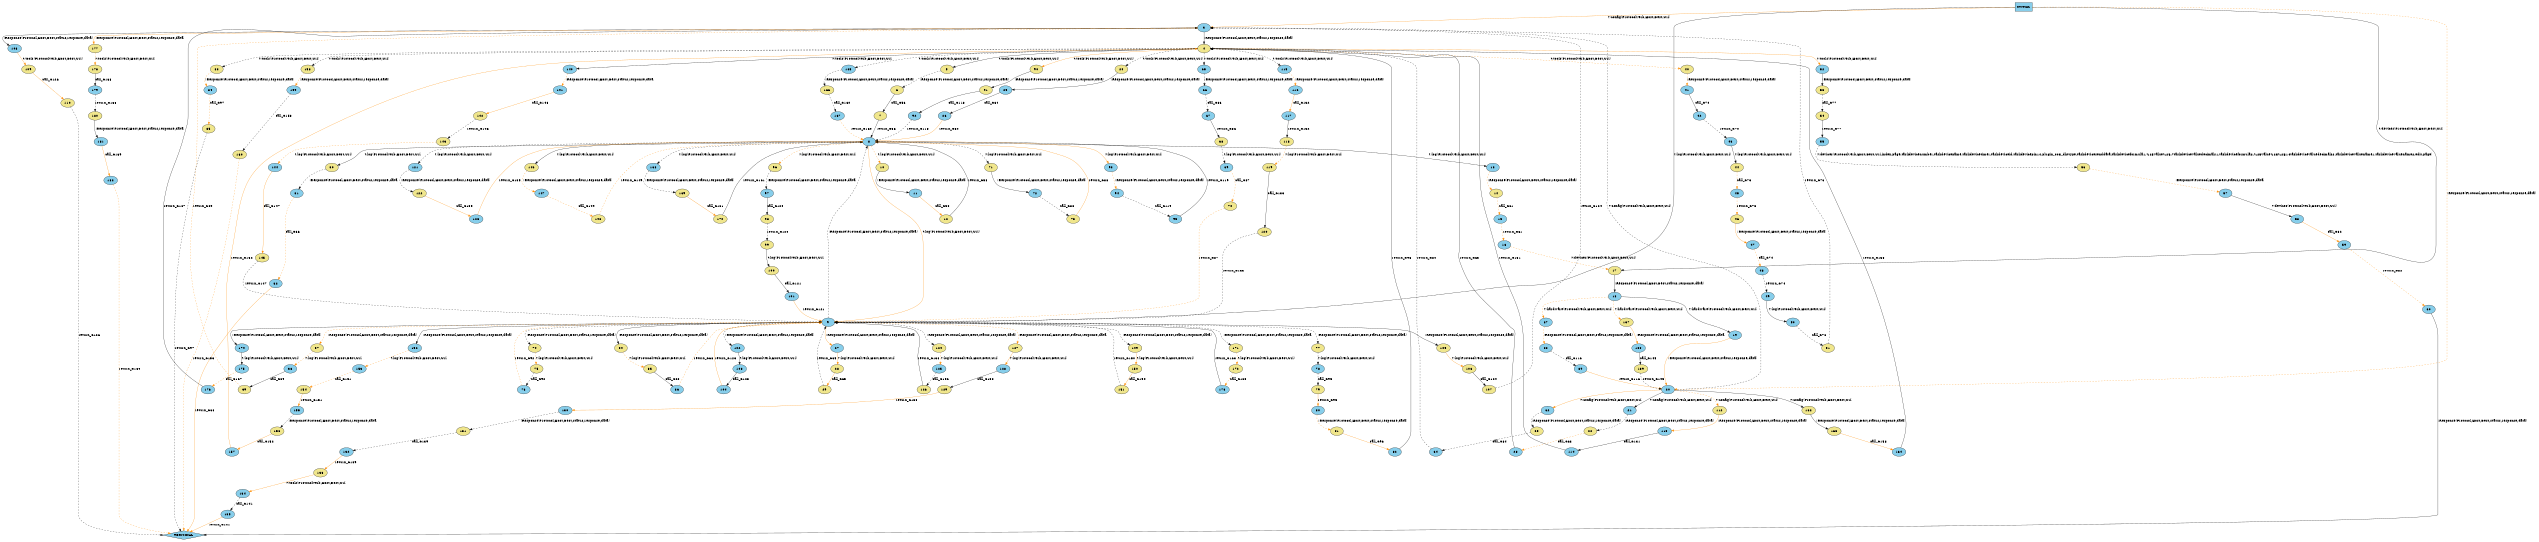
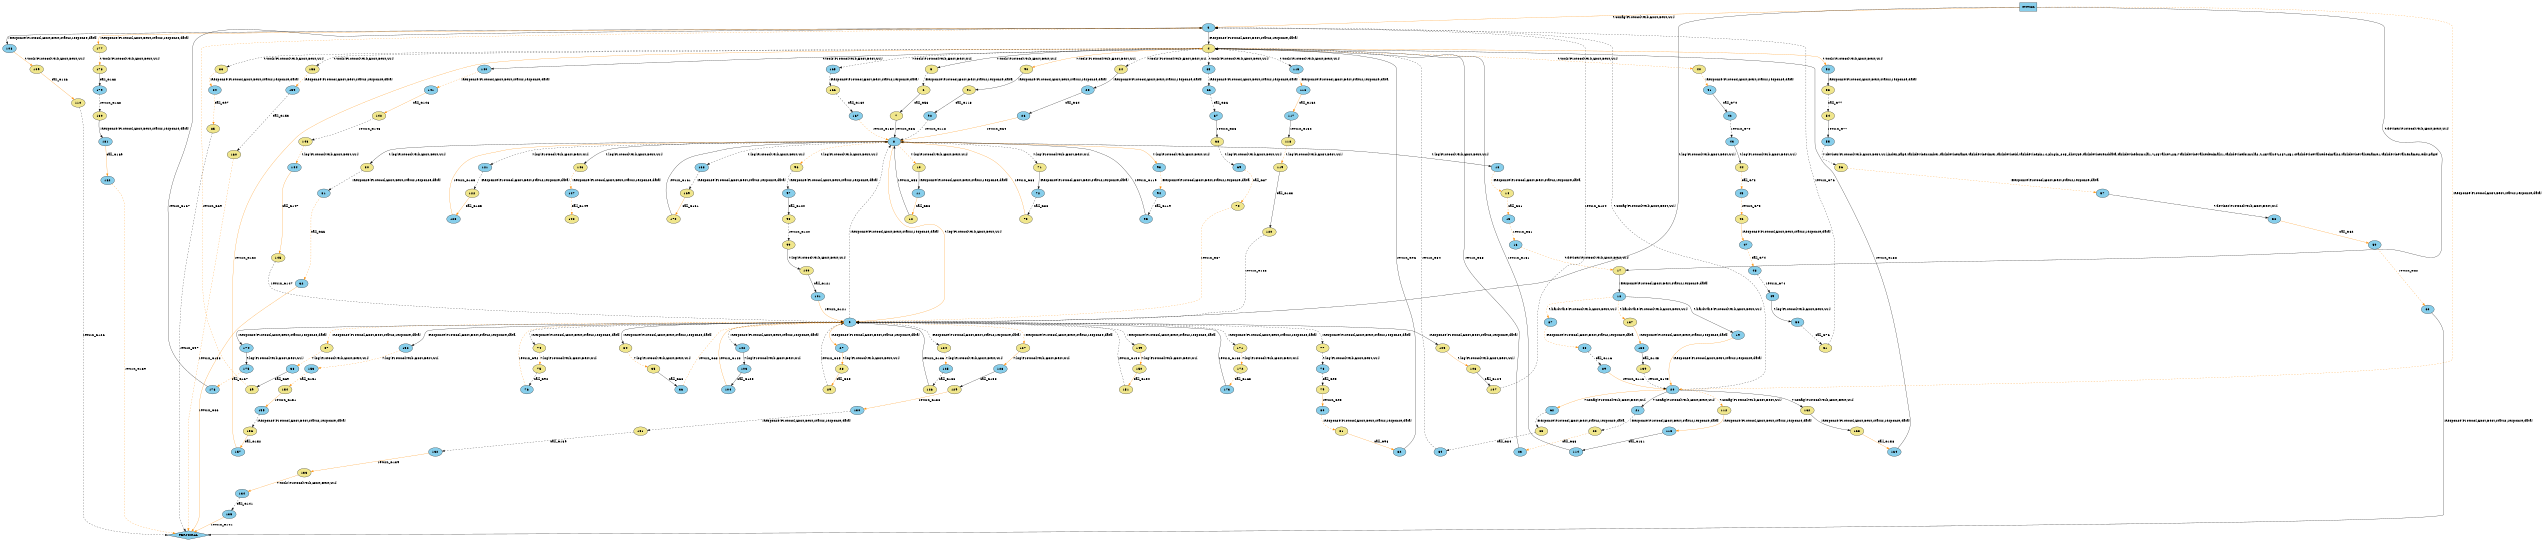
edge "148" -> "8": removed, label "return_C149"
